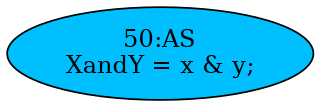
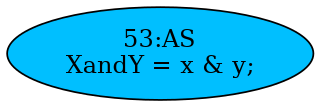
node "50:AS XandY = x & y;": label "50:AS XandY = x & y;" -> "53:AS XandY = x & y;"
